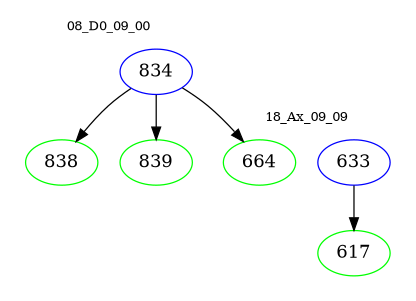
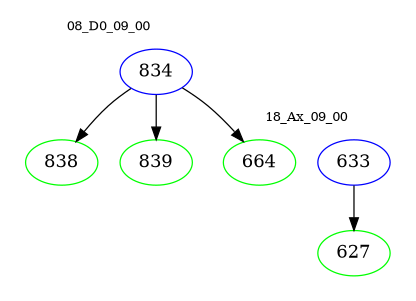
cluster "18_Ax_09_09": label "18_Ax_09_09" -> "18_Ax_09_00"
node "617": label "617" -> "627"
